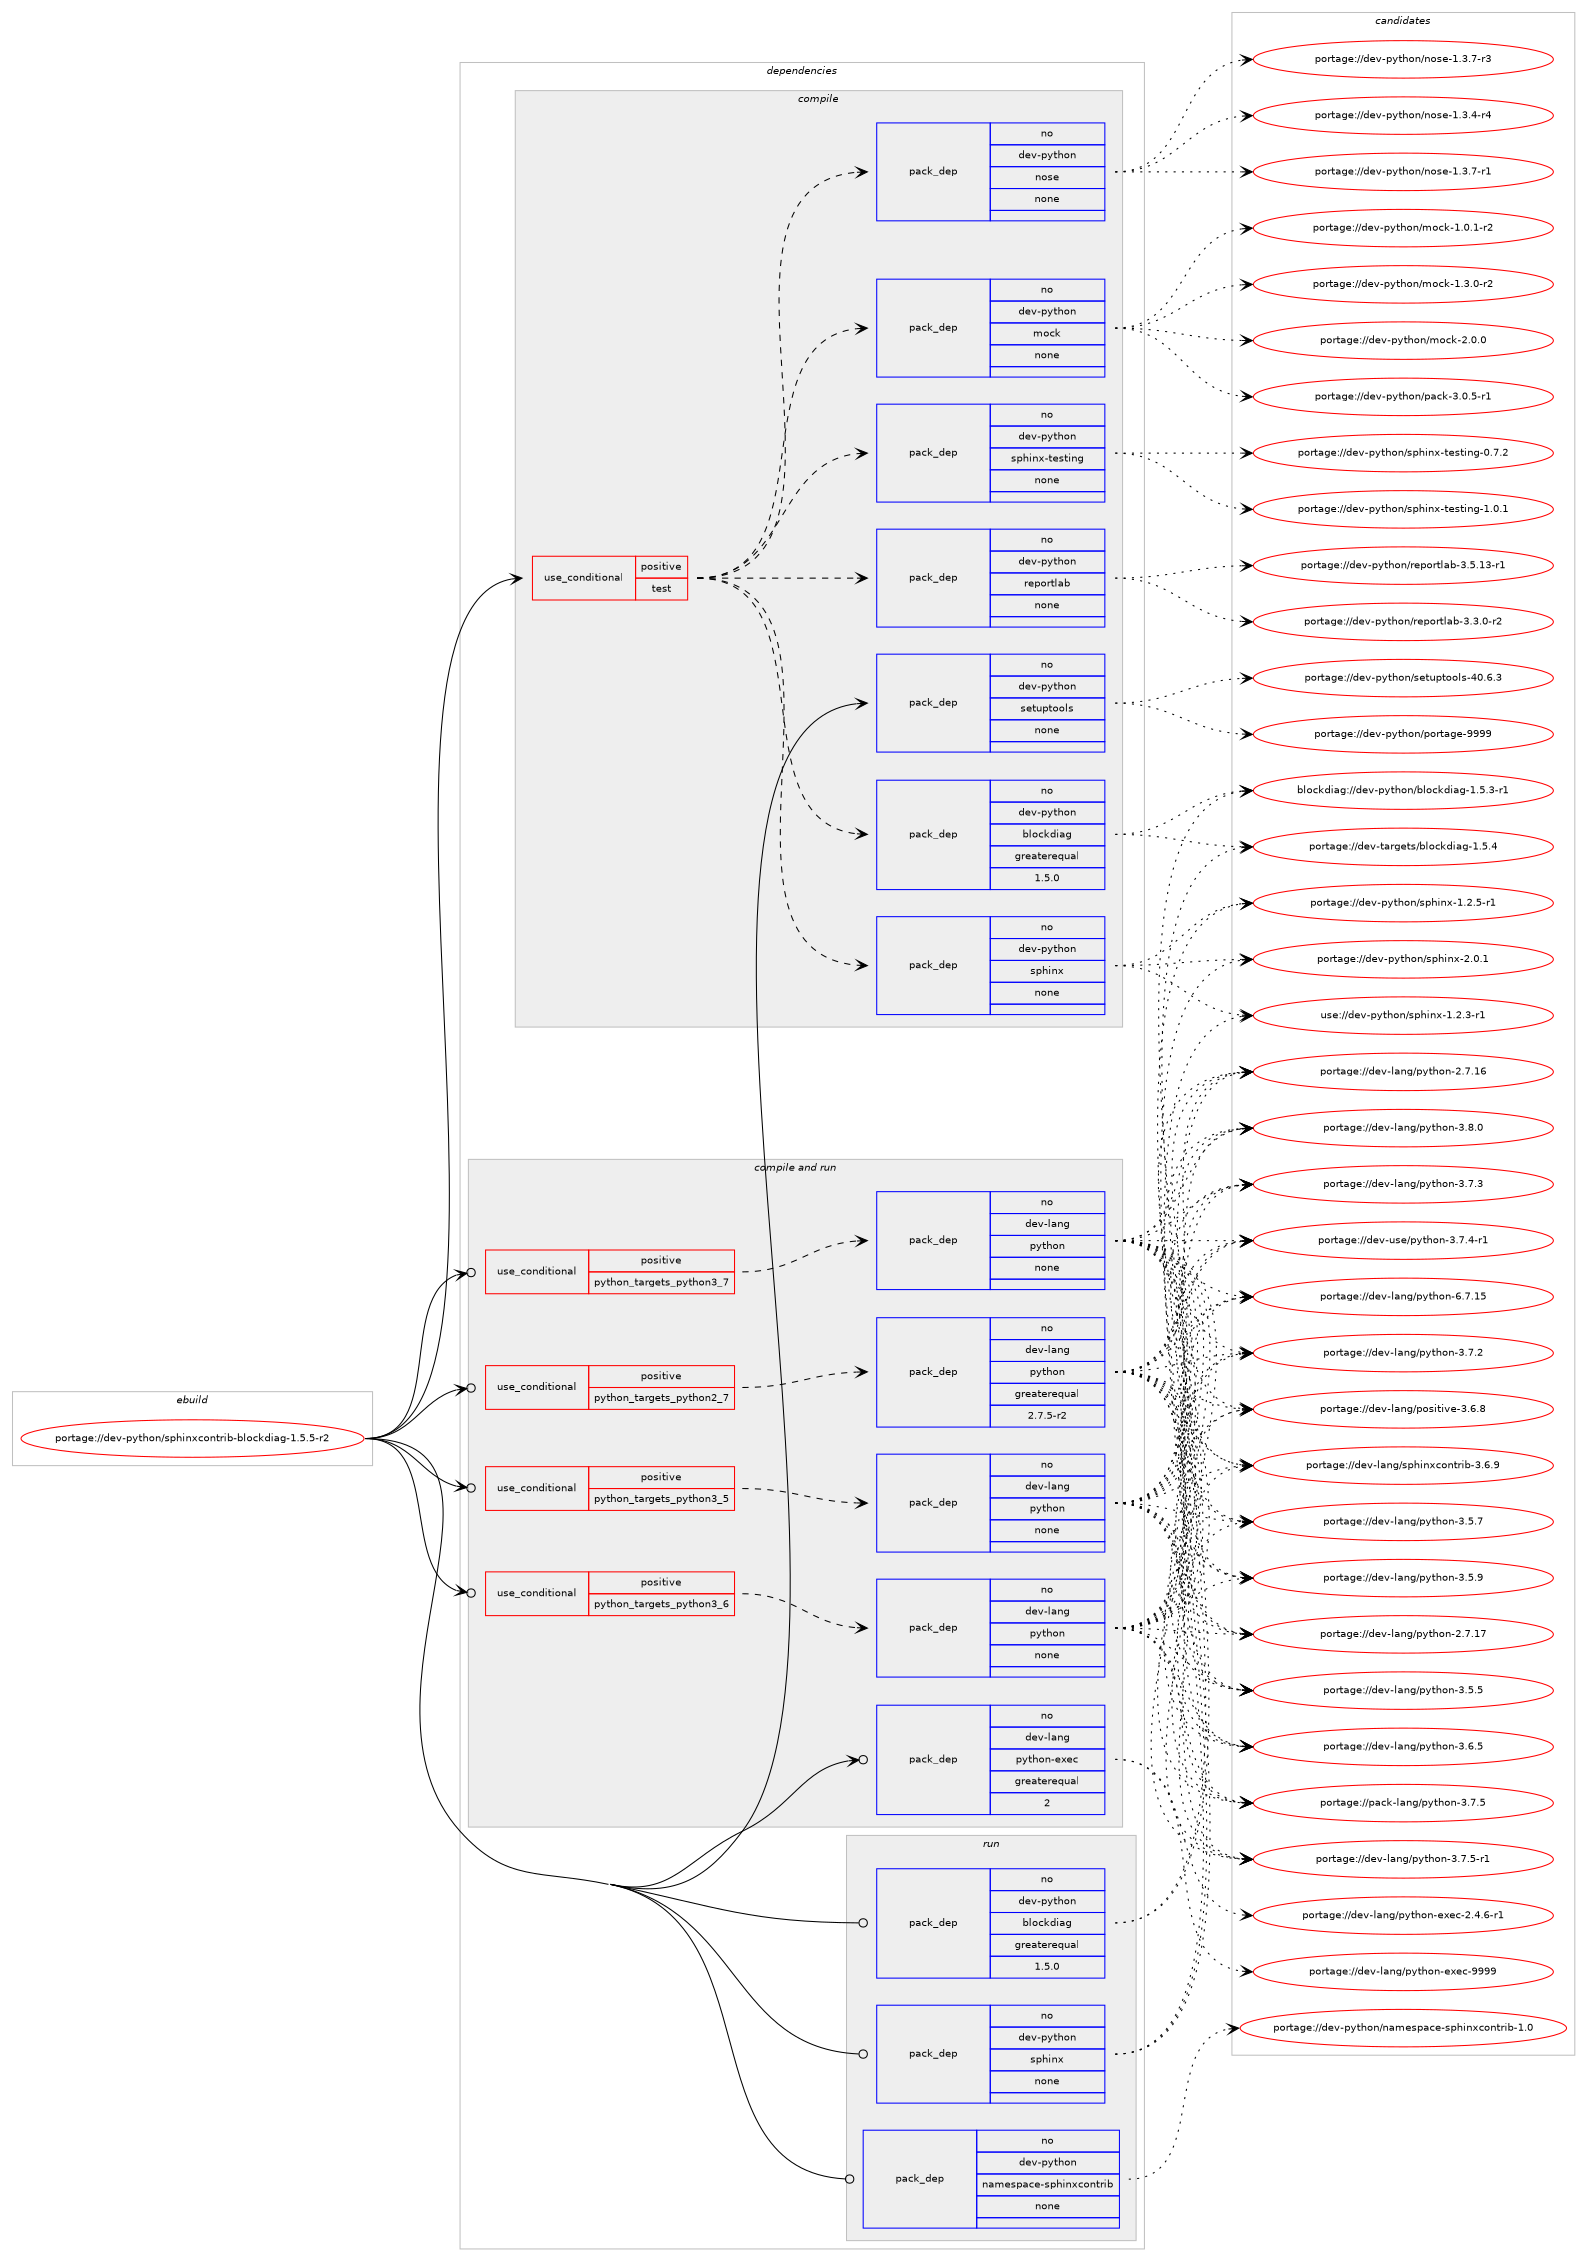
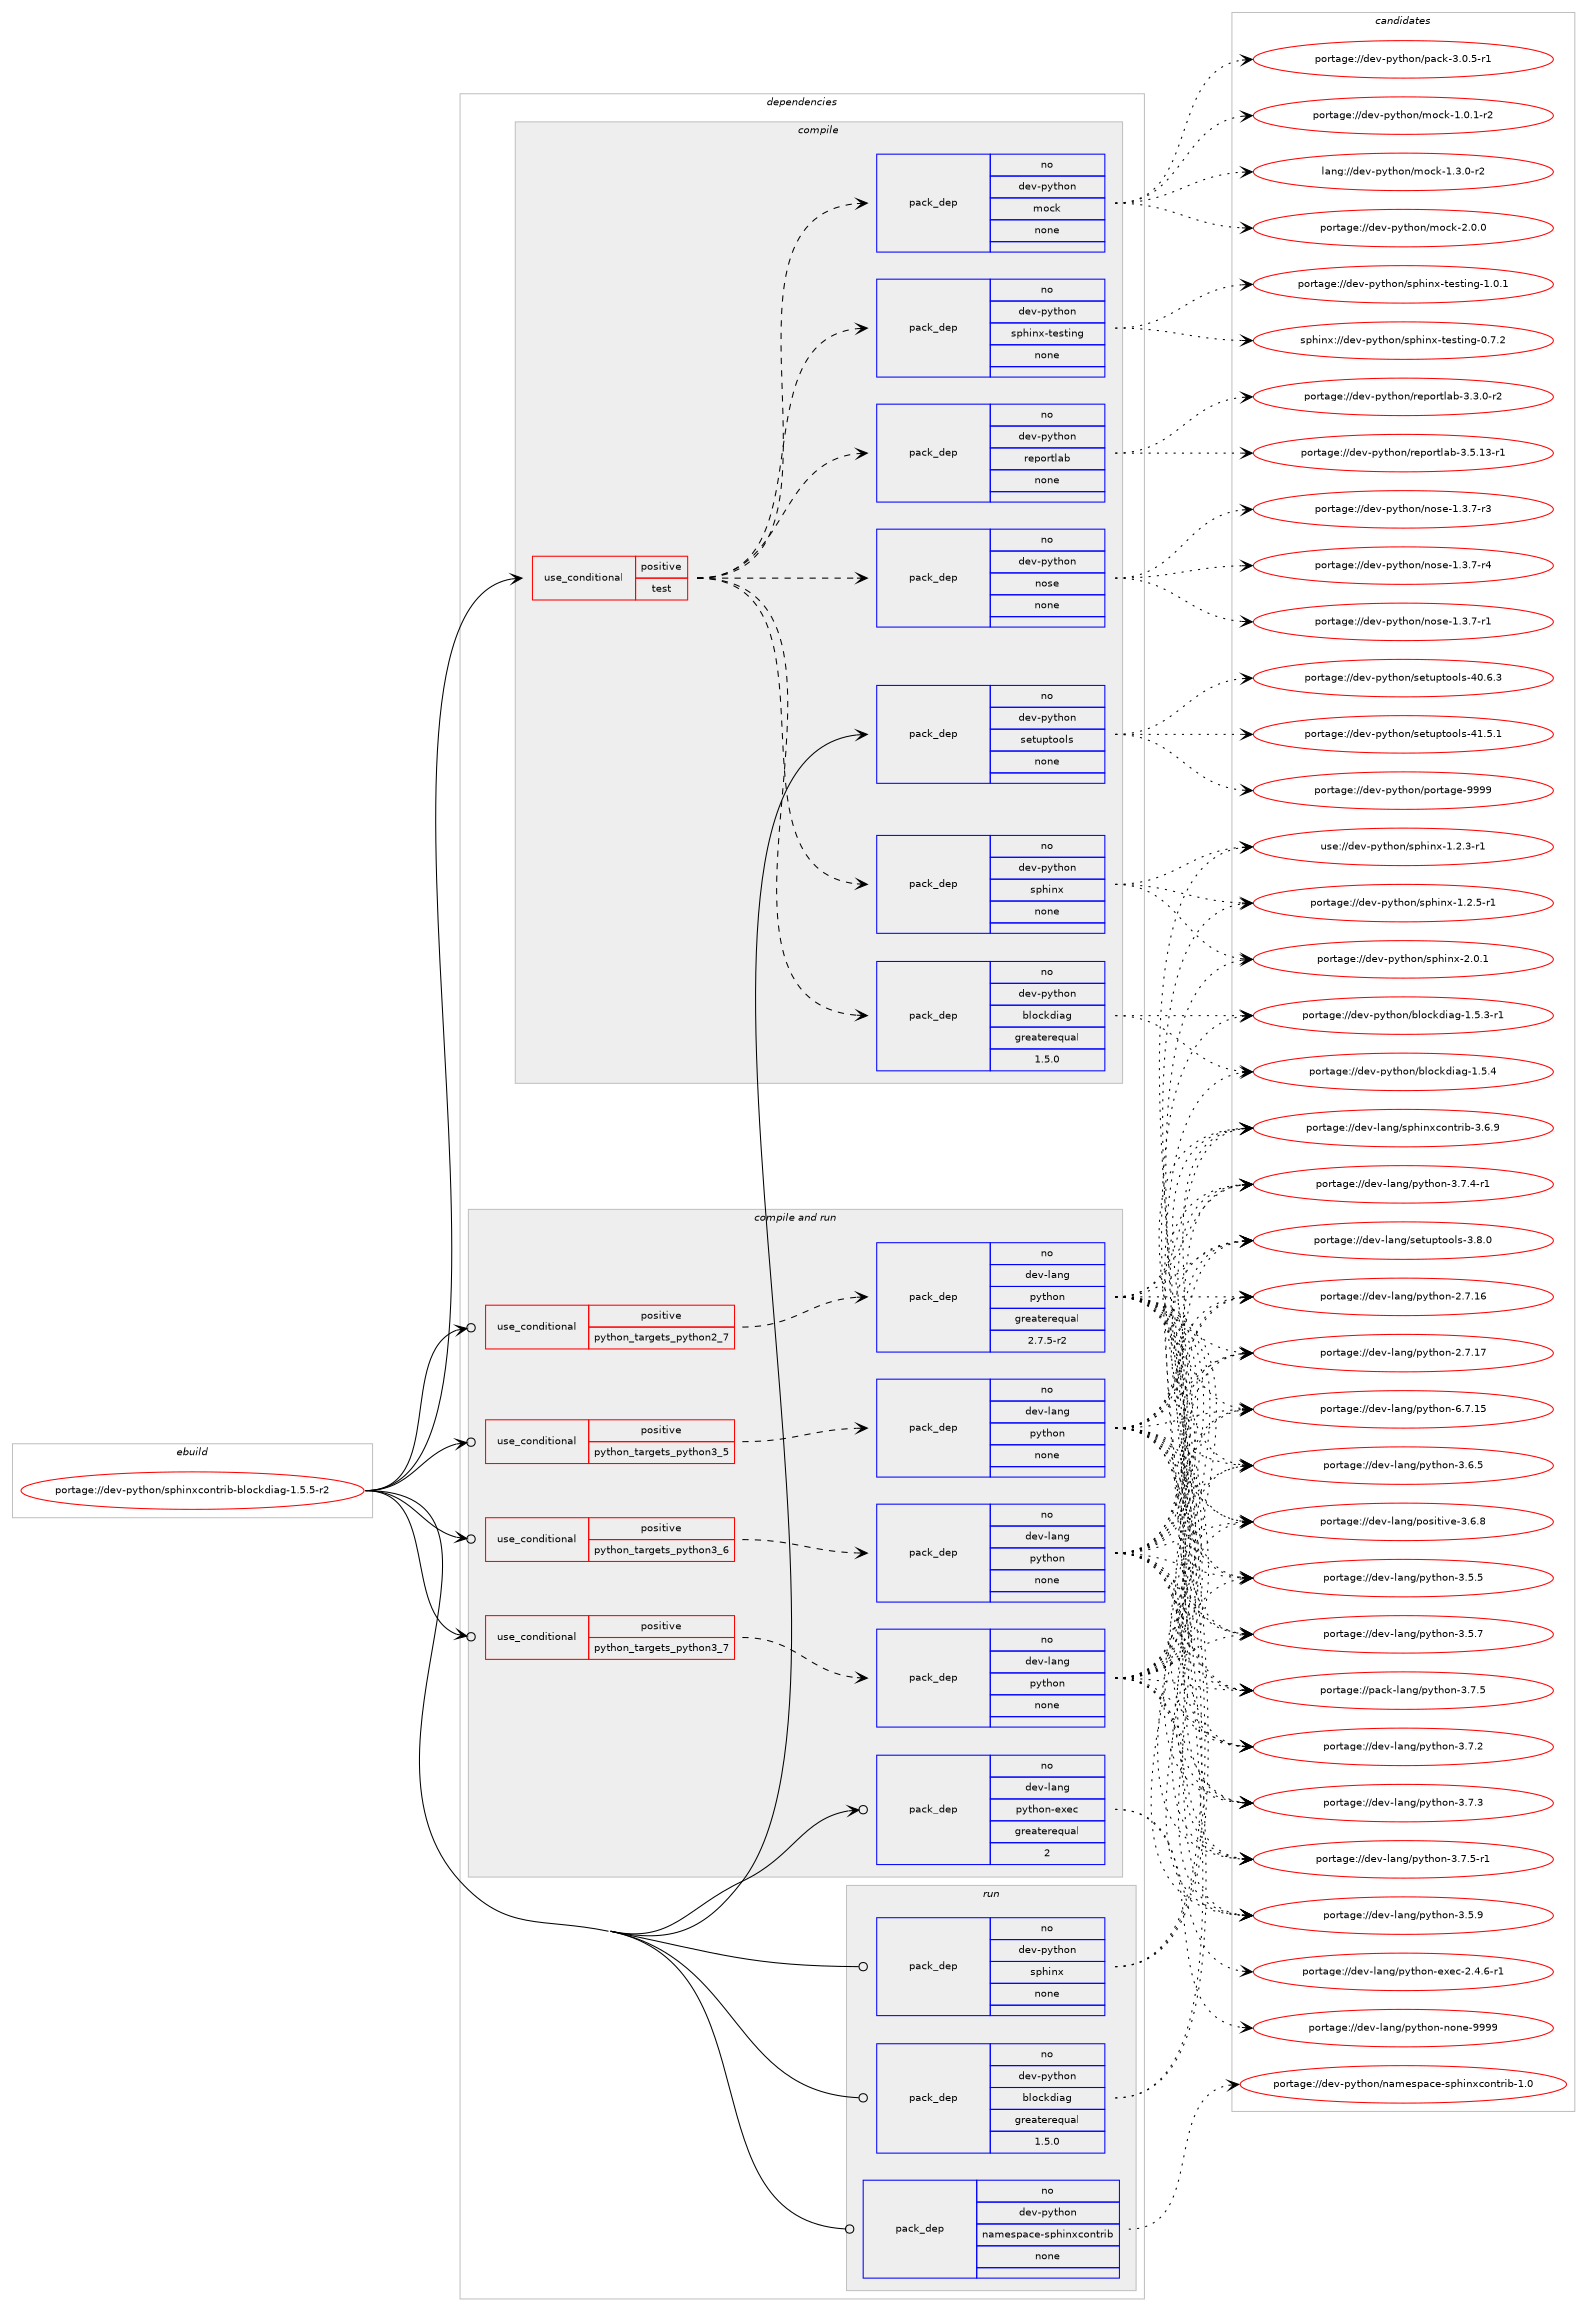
node "portage://dev-python/nose-1.3.4-r4": label "portage://dev-python/nose-1.3.4-r4" -> "portage://dev-python/nose-1.3.7-r4"
node "portage://dev-python/mock-1.3.0-r2": label "portage://dev-python/mock-1.3.0-r2" -> "lang://dev-python/mock-1.3.0-r2"
node "portage://dev-python/sphinx-testing-0.7.2": label "portage://dev-python/sphinx-testing-0.7.2" -> "sphinx://dev-python/sphinx-testing-0.7.2"
node "portage://dev-python/setuptools-41.5.1": added
node "blockdiag://dev-python/blockdiag-1.5.3-r1": label "blockdiag://dev-python/blockdiag-1.5.3-r1" -> "portage://dev-python/blockdiag-1.5.3-r1"
node "portage://dev-targets/blockdiag-1.5.4": label "portage://dev-targets/blockdiag-1.5.4" -> "portage://dev-python/blockdiag-1.5.4"
node "portage://dev-lang/python-3.8.0": label "portage://dev-lang/python-3.8.0" -> "portage://dev-lang/setuptools-3.8.0"
node "portage://dev-use/python-3.7.4-r1": label "portage://dev-use/python-3.7.4-r1" -> "portage://dev-lang/python-3.7.4-r1"
node "portage://dev-lang/python-exec-9999": label "portage://dev-lang/python-exec-9999" -> "portage://dev-lang/python-none-9999"
